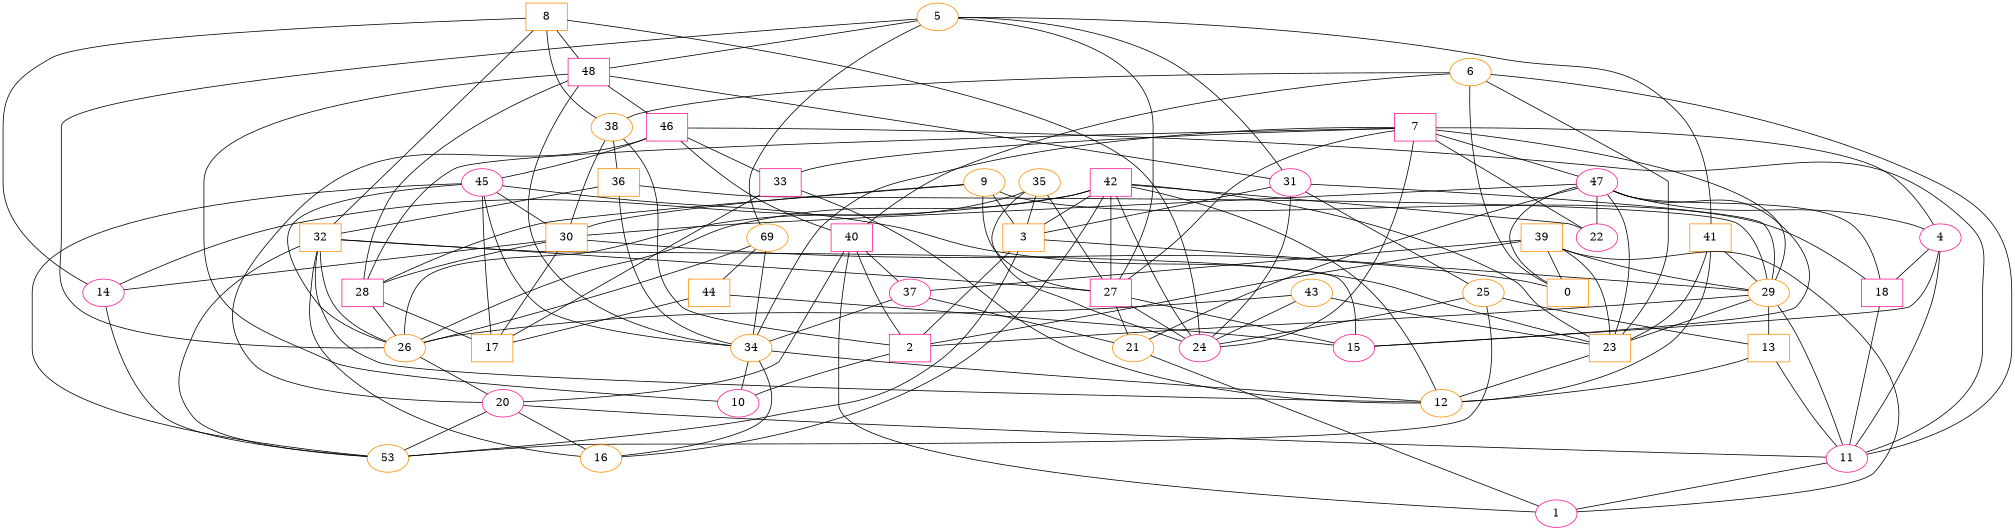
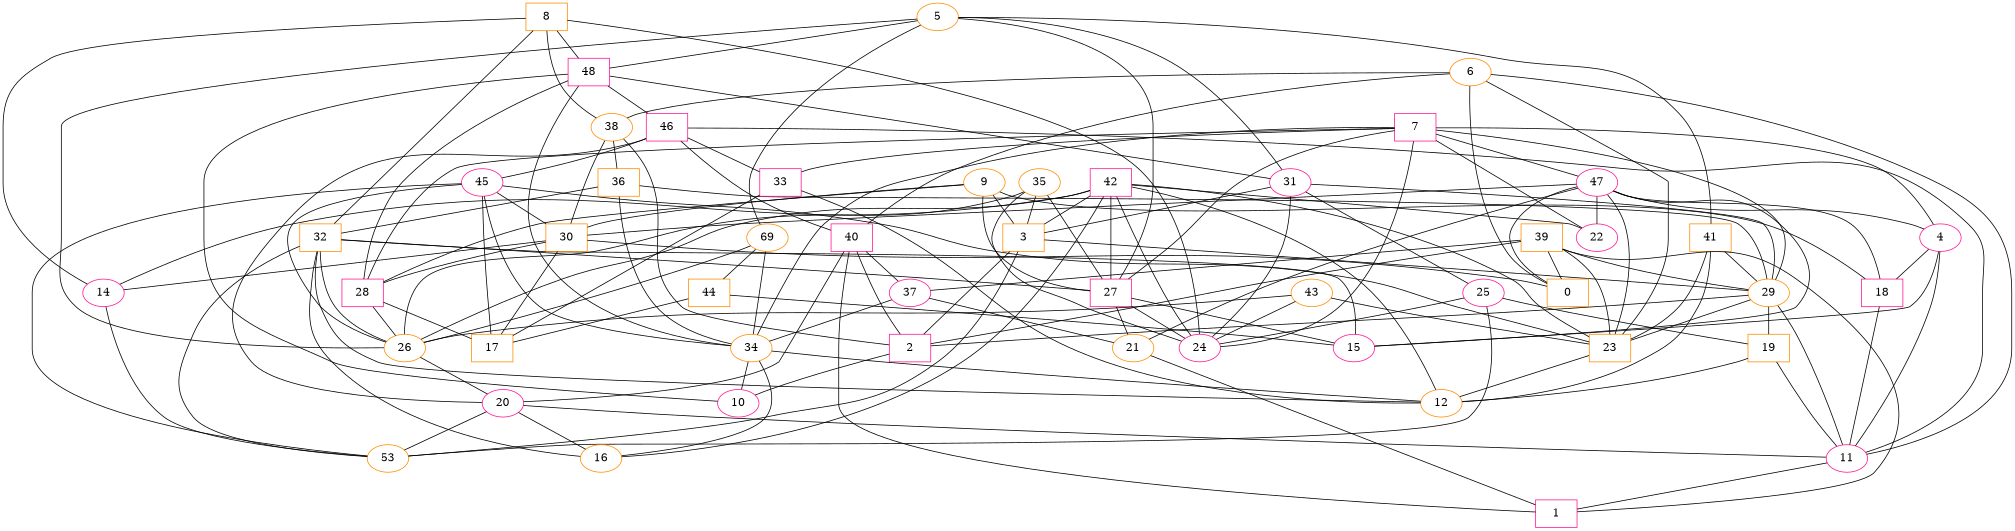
node "25": color darkorange -> deeppink
node "13": label "13" -> "19"
node "1": shape ellipse -> box
